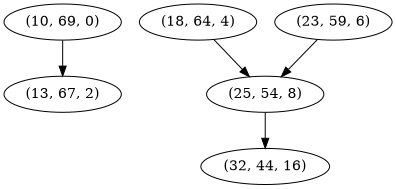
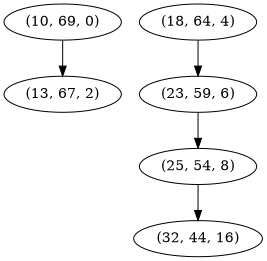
edge "(18, 64, 4)" -> "(25, 54, 8)": now "(18, 64, 4)" -> "(23, 59, 6)"
